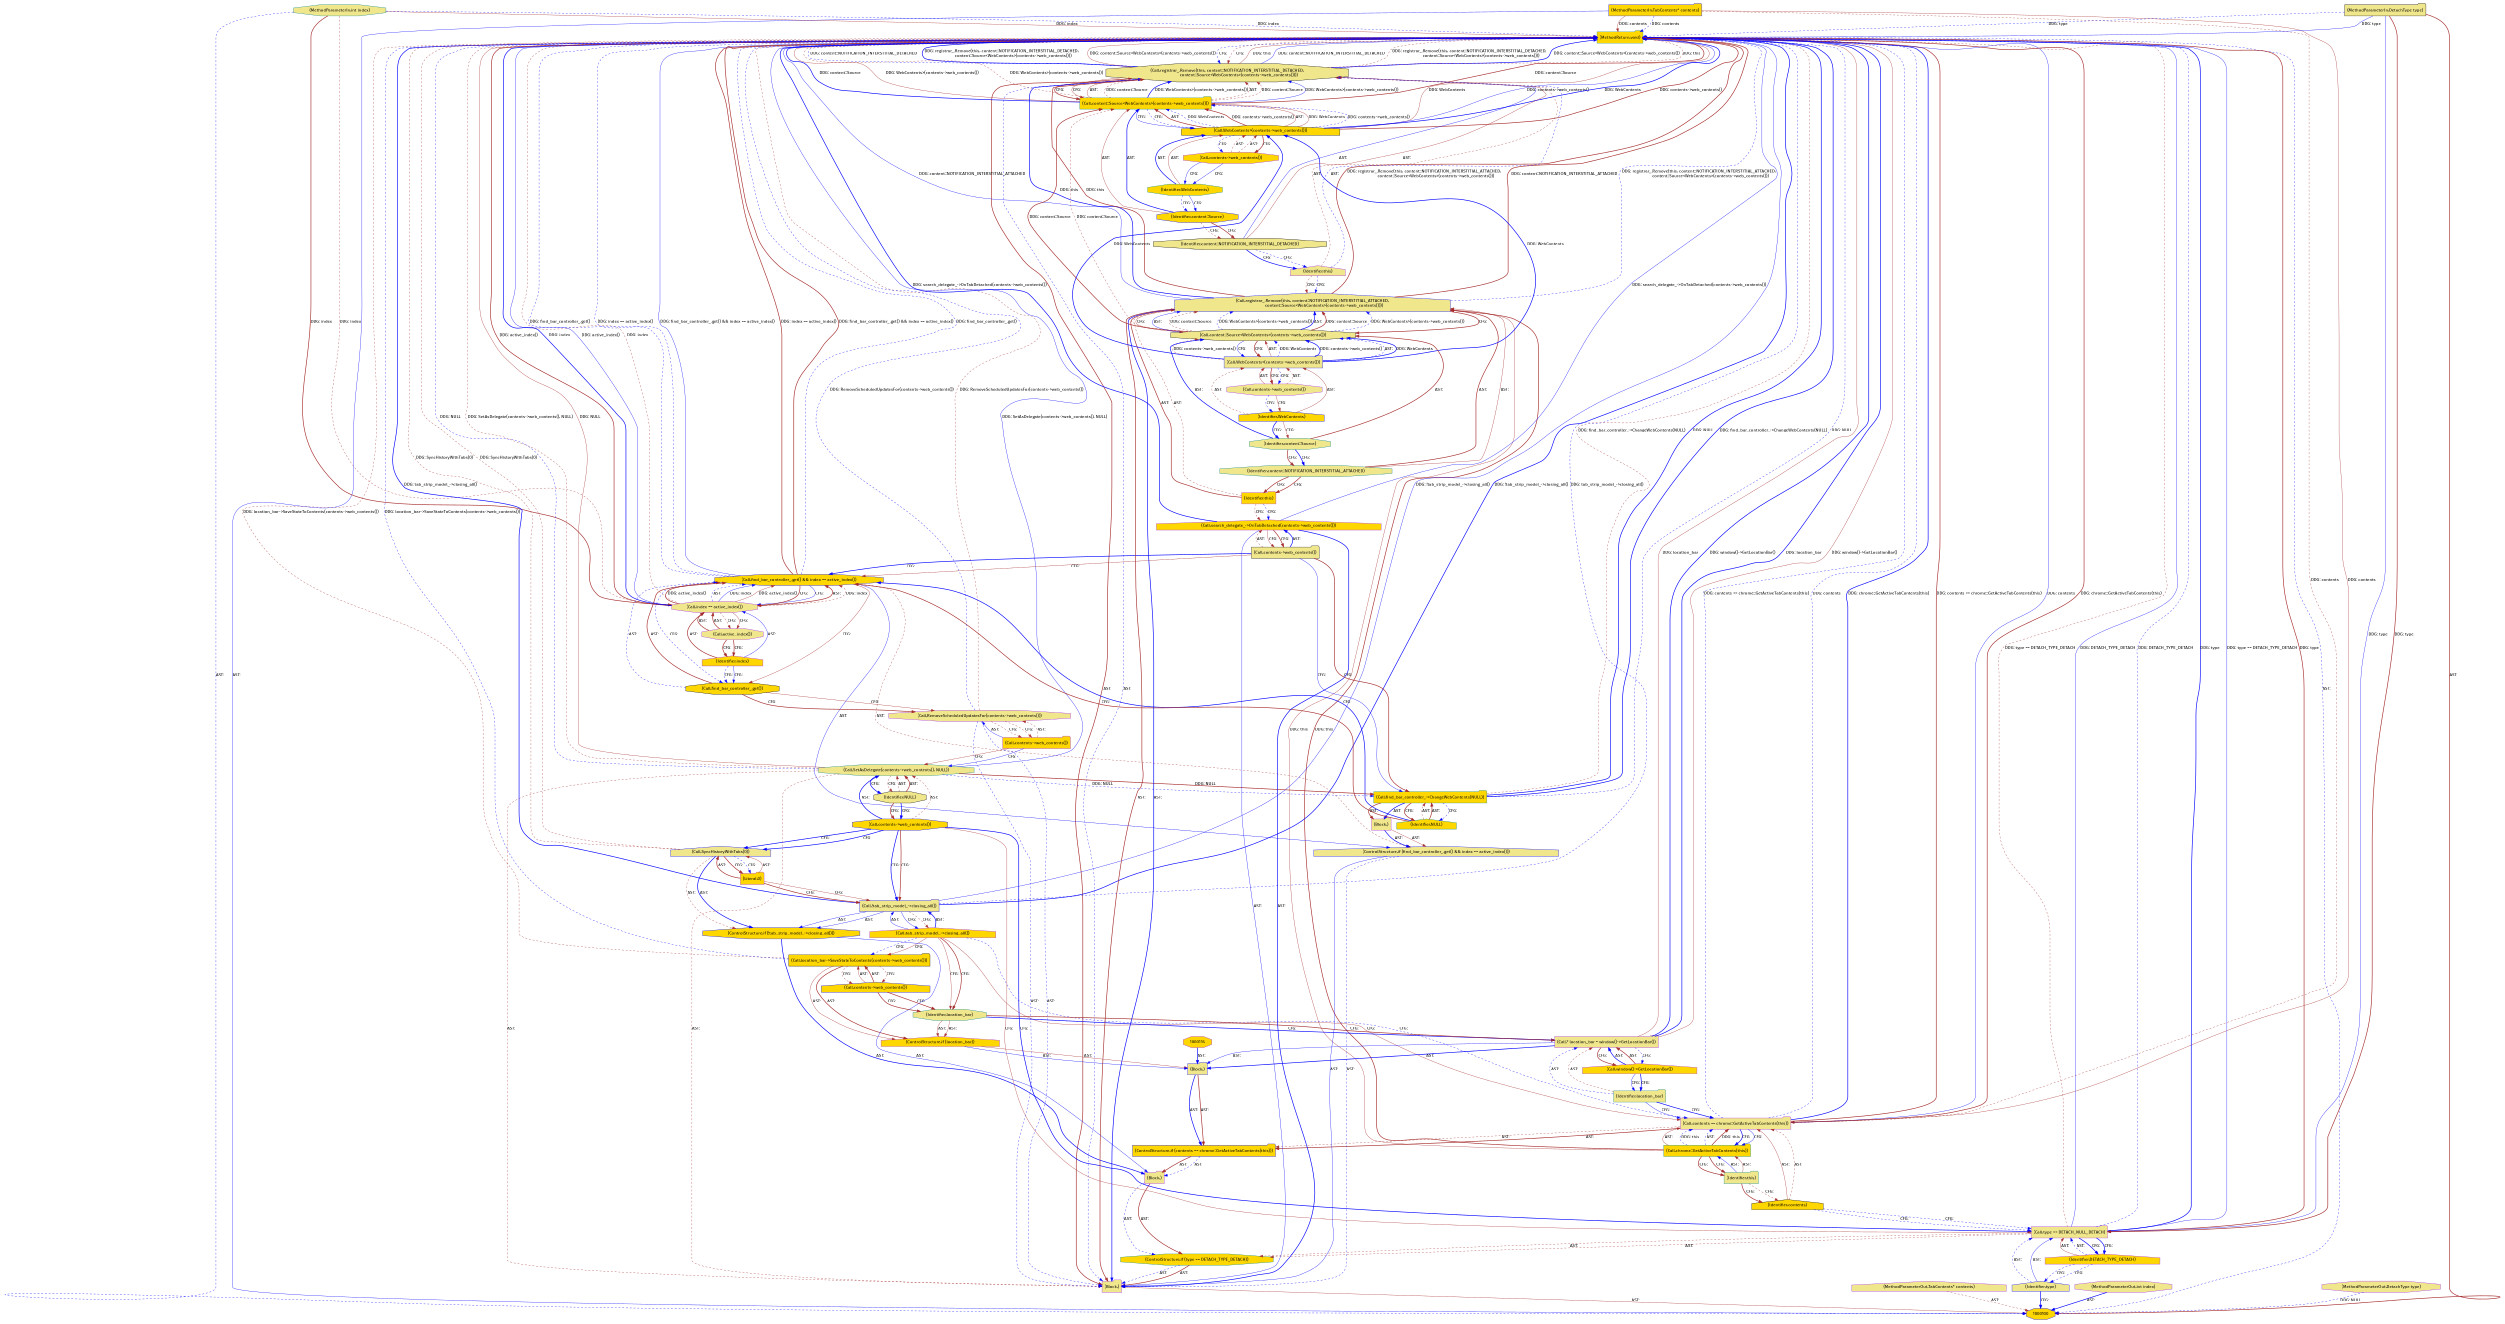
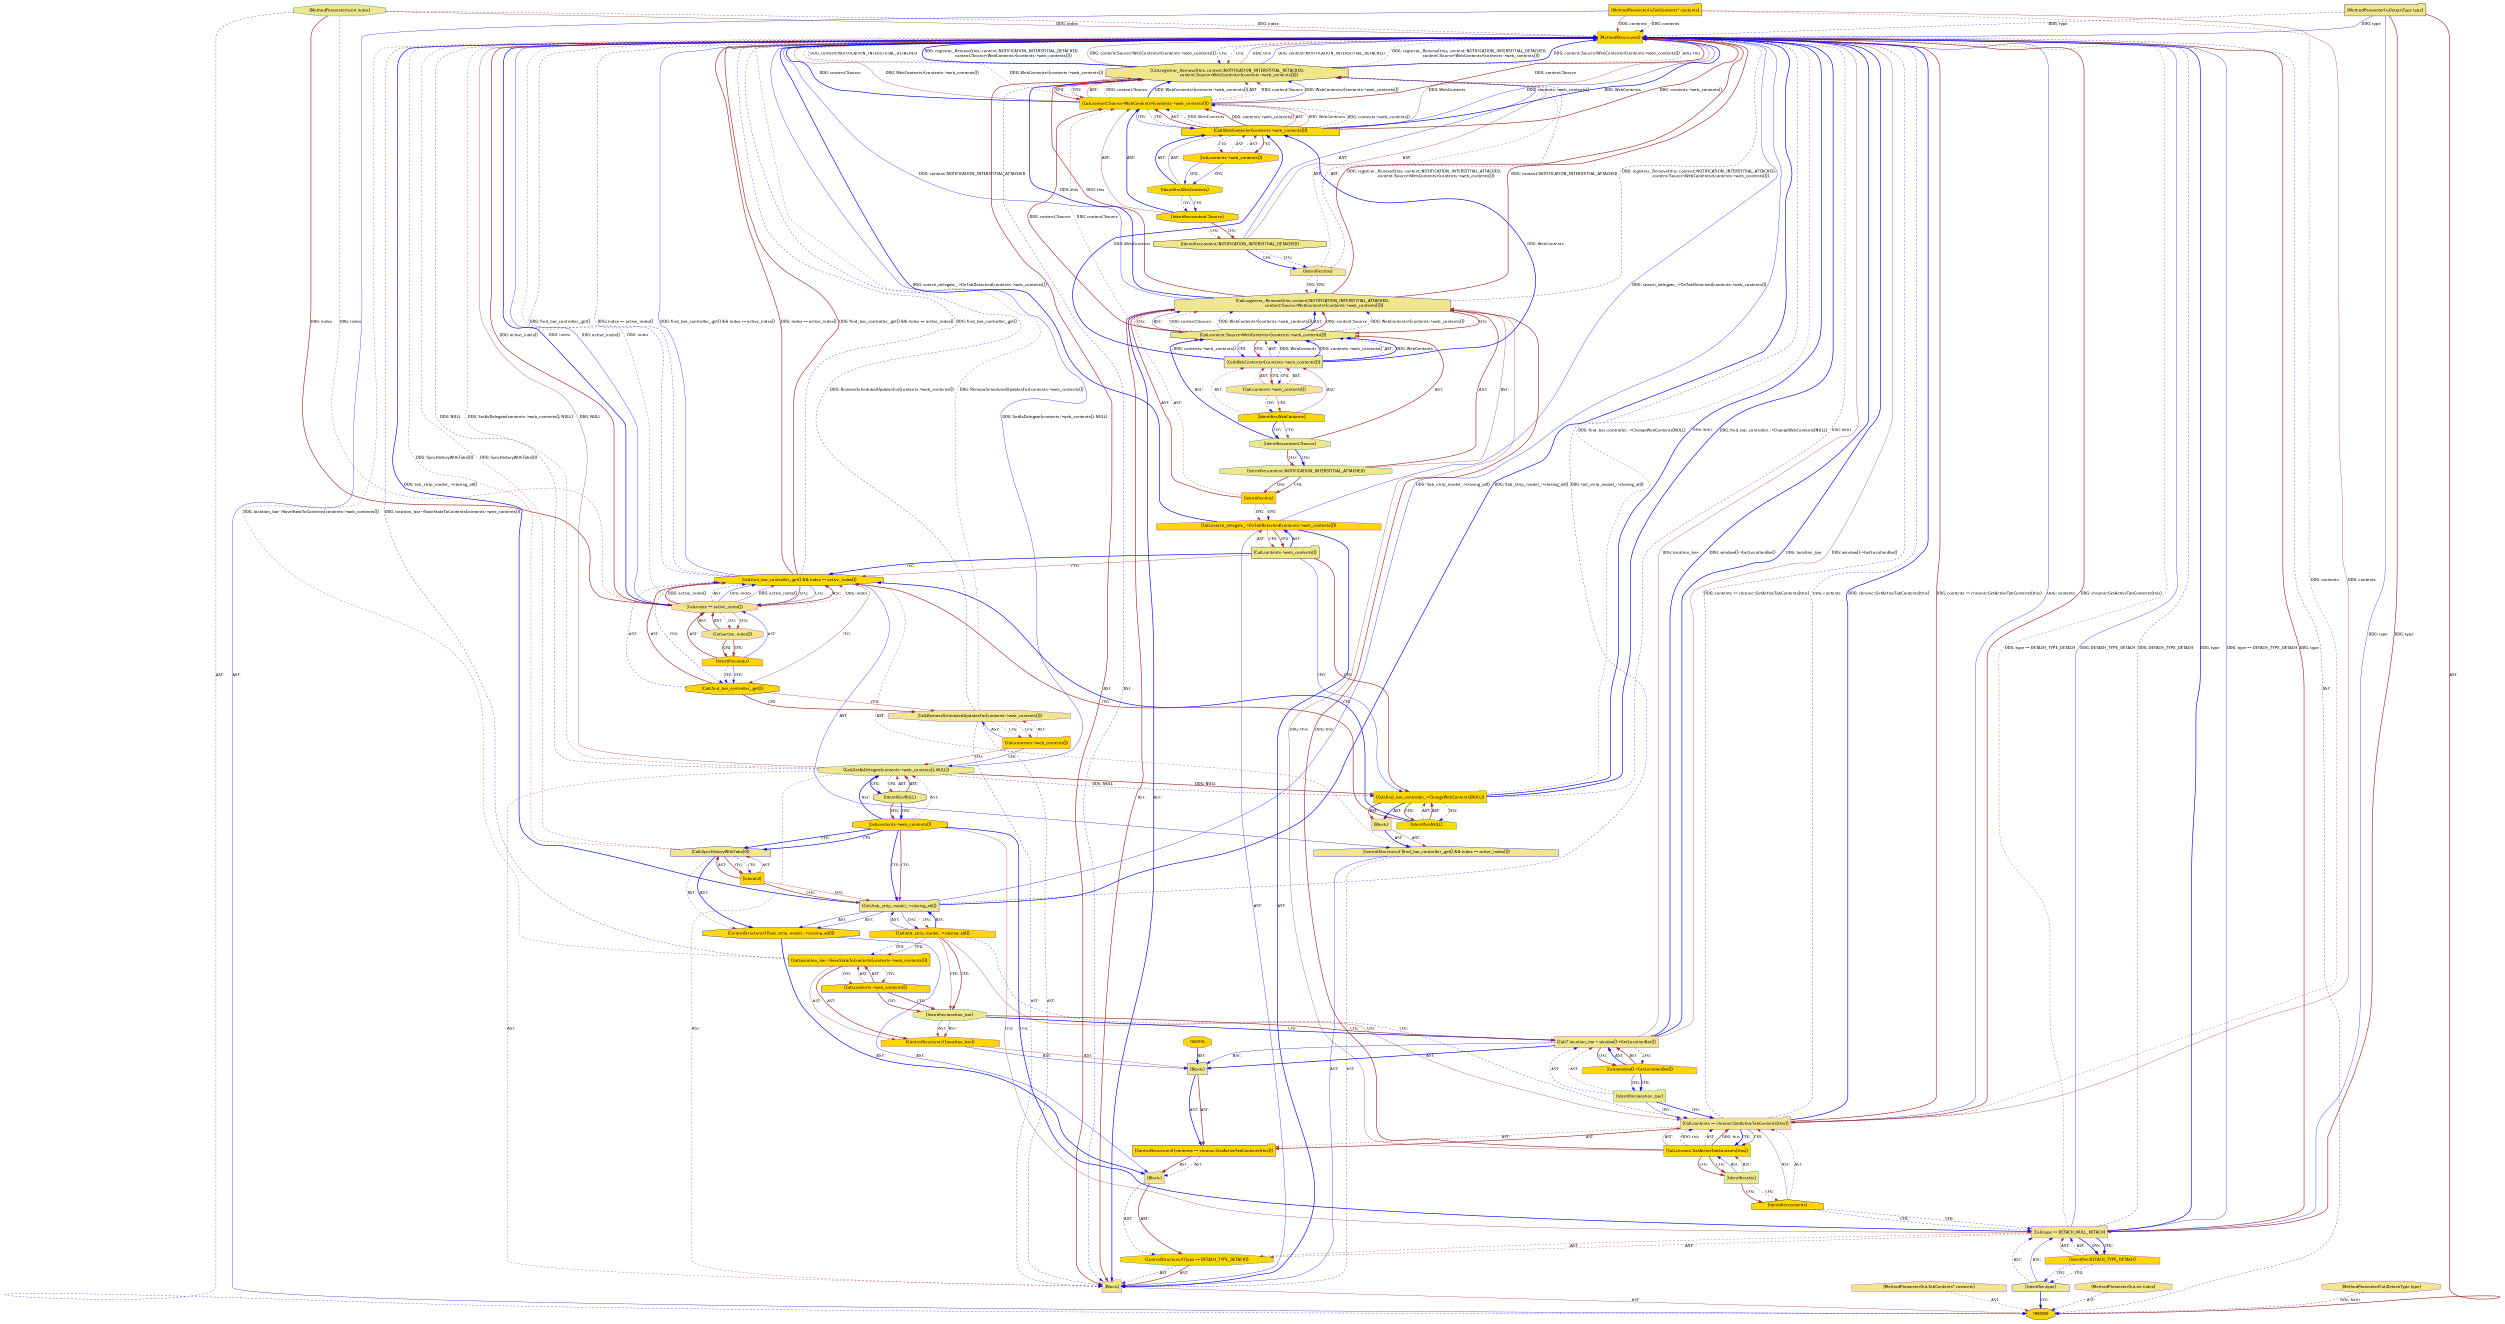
edge "(MethodReturn,void)" -> "1000100": reversed
edge "(MethodParameterOut,int index)" -> "1000100": style bold -> dashed
